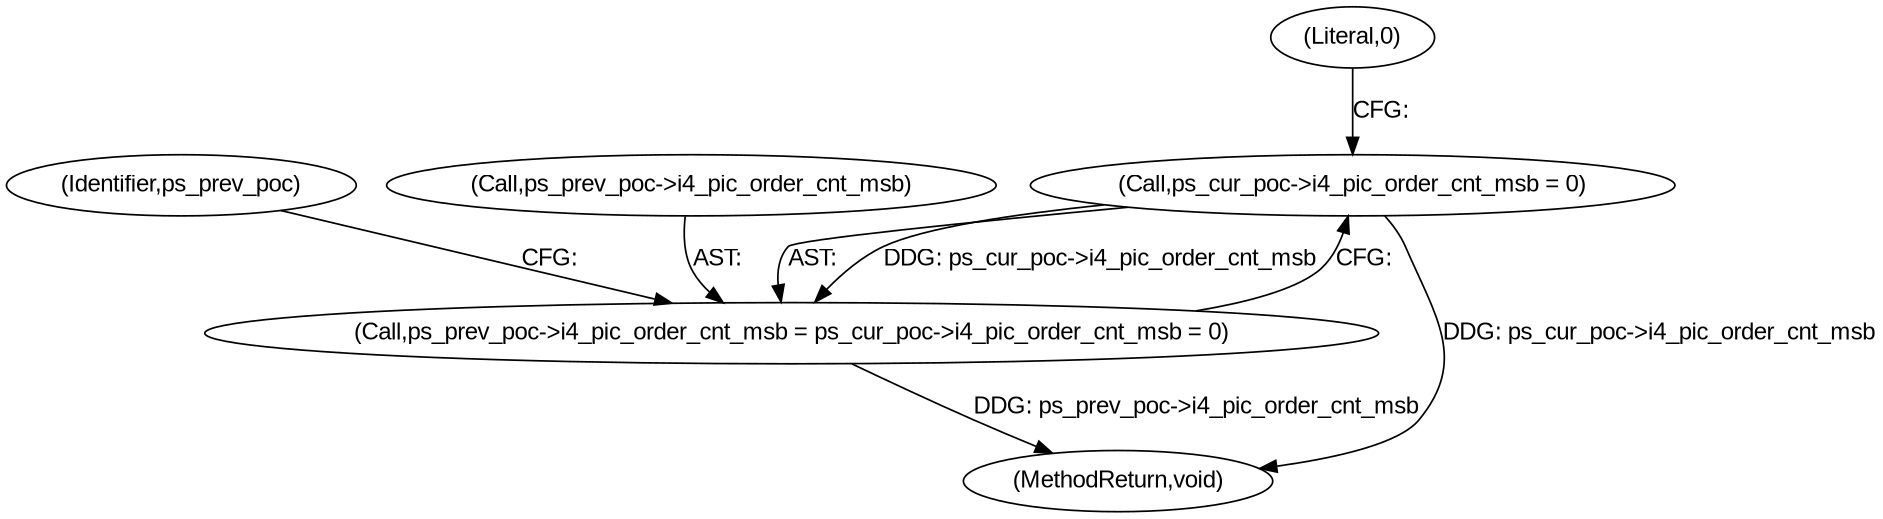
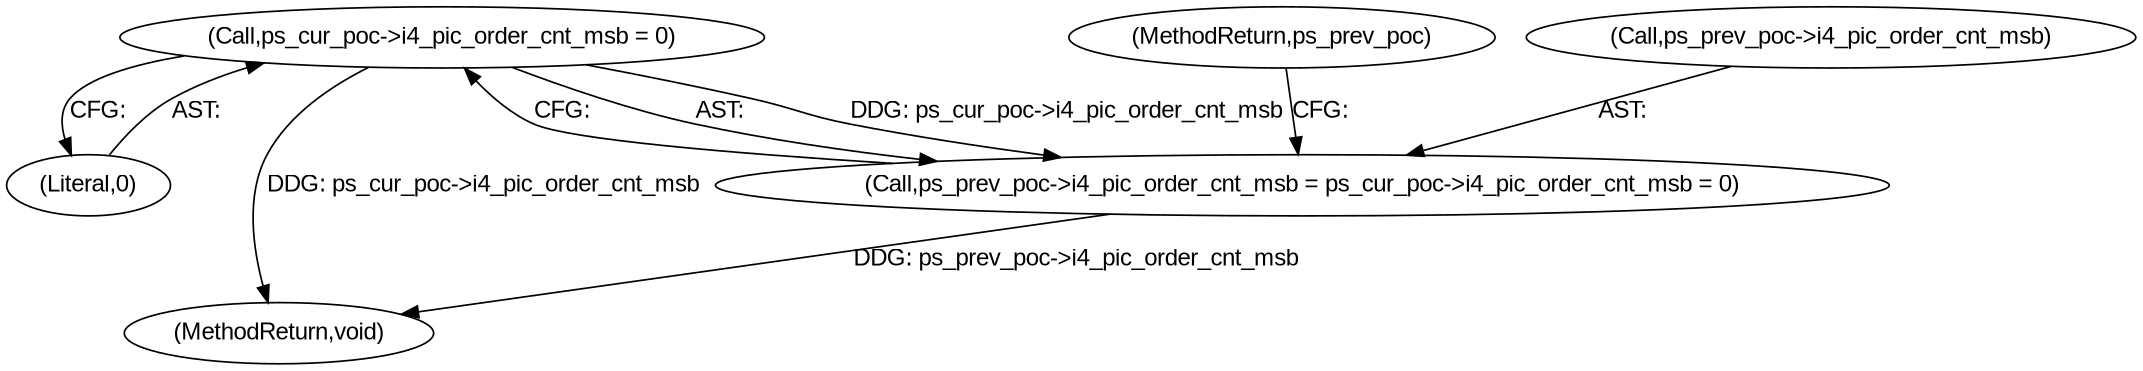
edge "(Call,ps_cur_poc->i4_pic_order_cnt_msb = 0)" -> "(Literal,0)": added, label "CFG:"
edge "(Literal,0)" -> "(Call,ps_cur_poc->i4_pic_order_cnt_msb = 0)": label "CFG: " -> "AST: "
node "(Identifier,ps_prev_poc)": label "(Identifier,ps_prev_poc)" -> "(MethodReturn,ps_prev_poc)"
